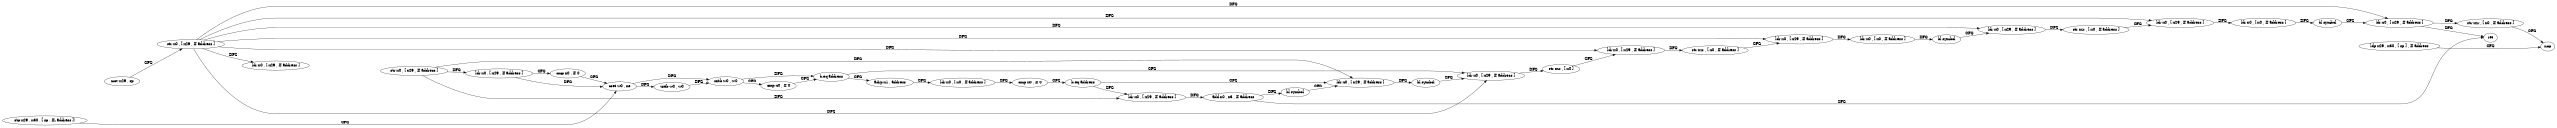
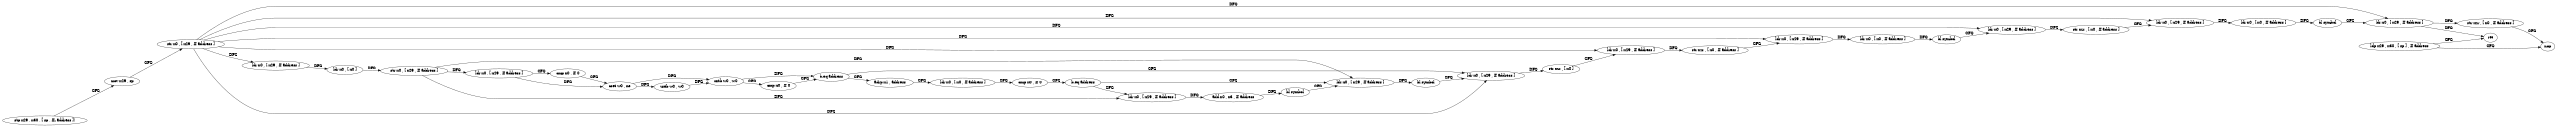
node "ldr x0 , [ x0 ]": added
edge "add x0 , x3 , # address" -> "ret": now "ldp x29 , x30 , [ sp ] , # address" -> "ret"
edge "stp x29 , x30 , [ sp , #- address ]!" -> "cset w0 , ne": now "stp x29 , x30 , [ sp , #- address ]!" -> "mov x29 , sp"
